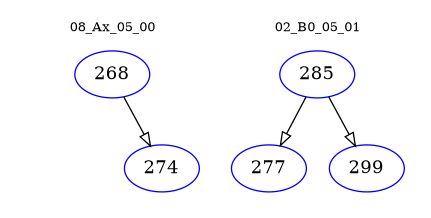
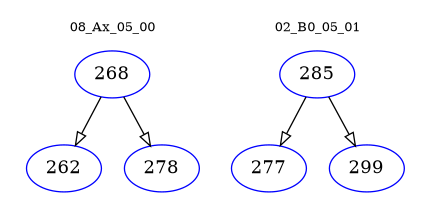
node "262": added
node "274": label "274" -> "278"
